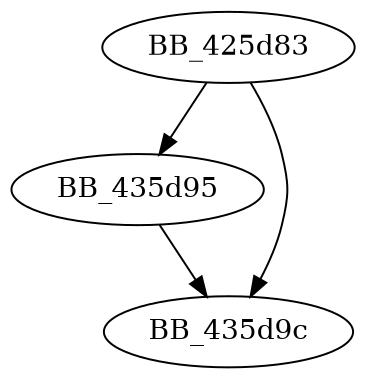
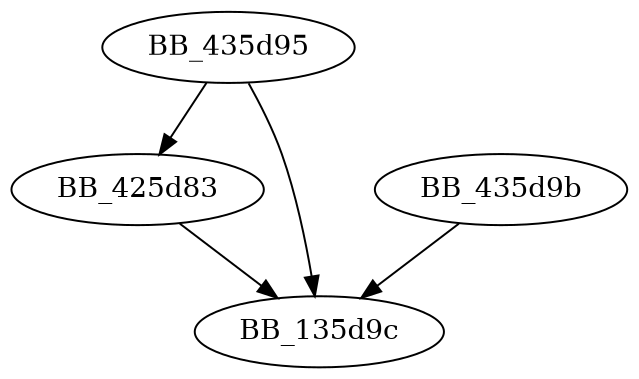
edge "BB_425d83" -> "BB_435d95": reversed
node "BB_435d9b": added
node "BB_435d9c": label "BB_435d9c" -> "BB_135d9c"
